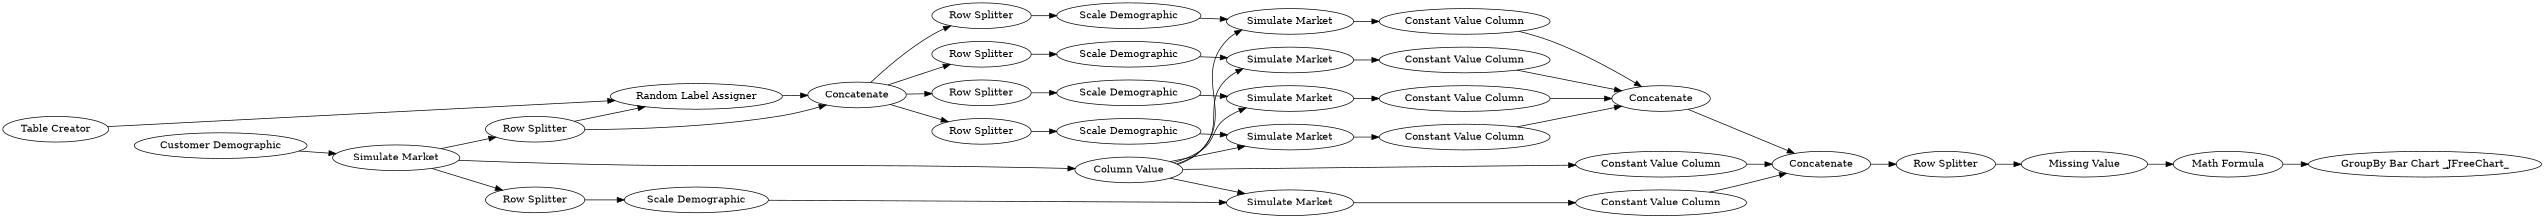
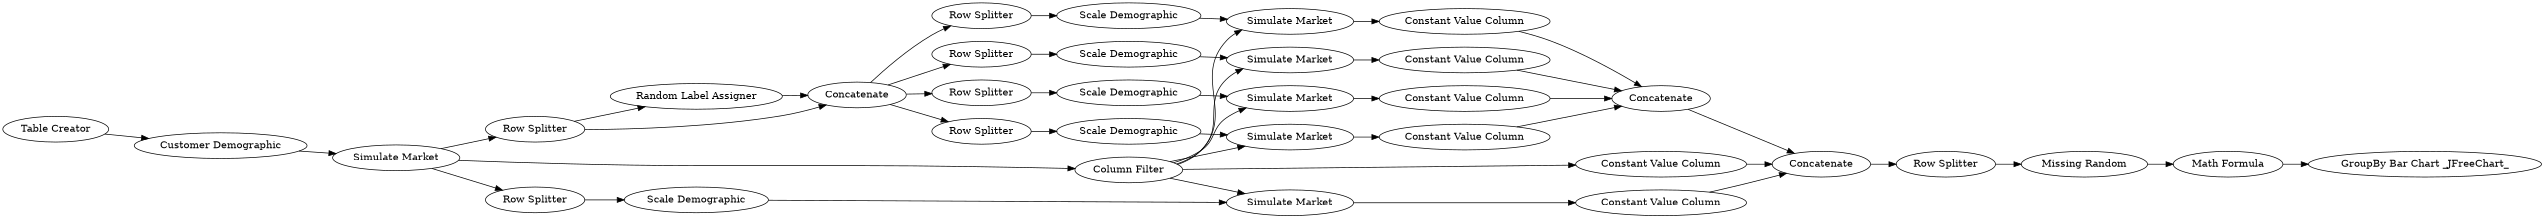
edge "Table Creator" -> "Random Label Assigner": now "Table Creator" -> "Customer Demographic"
node "Missing Value": label "Missing Value" -> "Missing Random"
node "Column Value": label "Column Value" -> "Column Filter"
